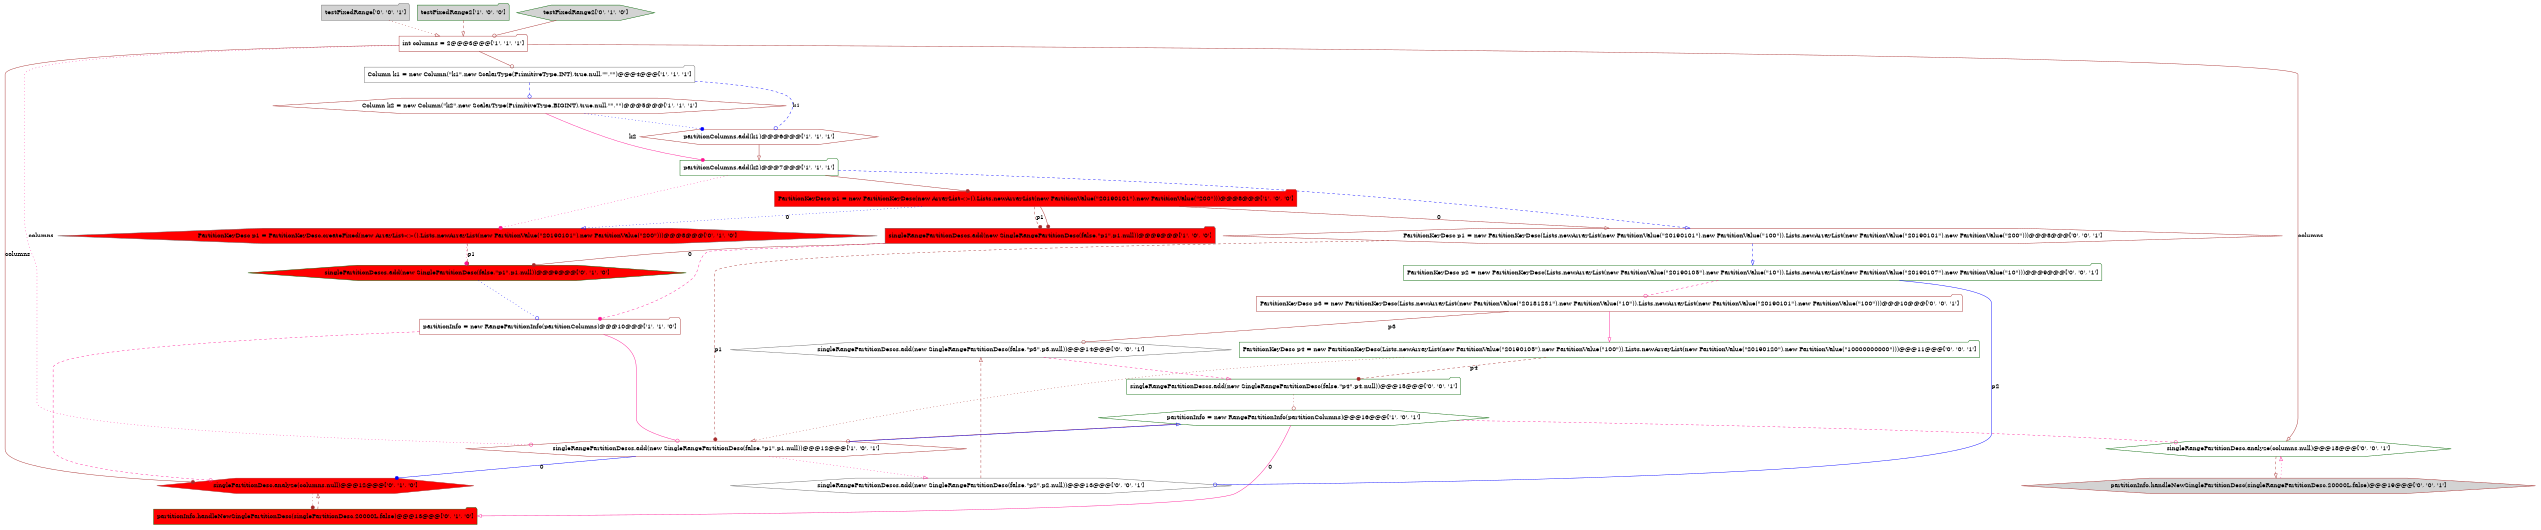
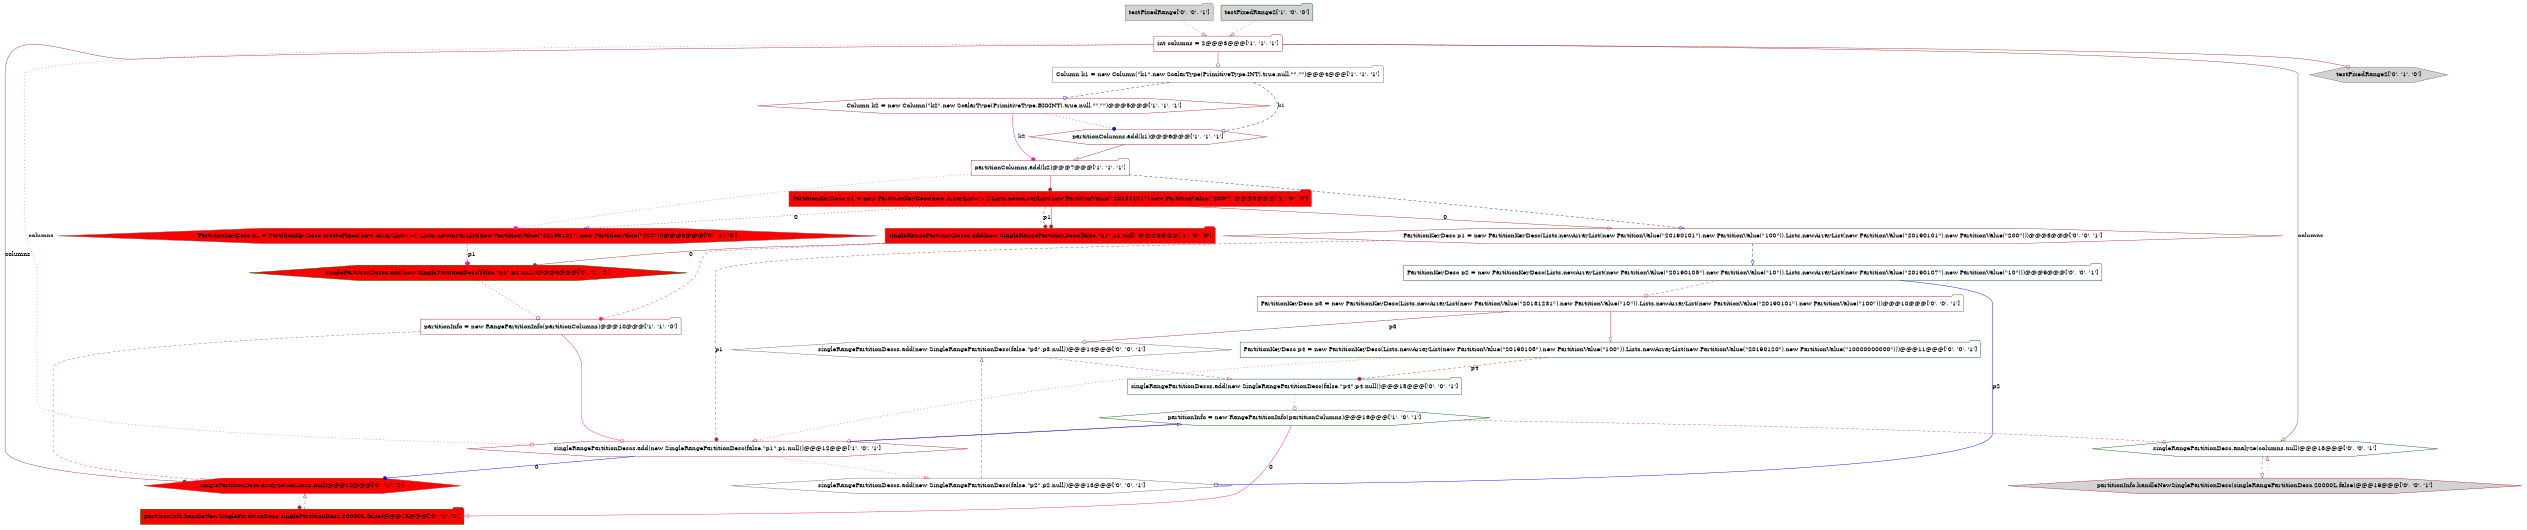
node "testFixedRange2['0', '1', '0']": color darkgreen -> gray40
edge "testFixedRange2['1', '0', '0']" -> "int columns = 2@@@3@@@['1', '1', '1']": style dashed -> dotted
edge "testFixedRange2['0', '1', '0']" -> "int columns = 2@@@3@@@['1', '1', '1']": reversed
node "partitionColumns.add(k2)@@@7@@@['1', '1', '1']": color darkgreen -> brown
